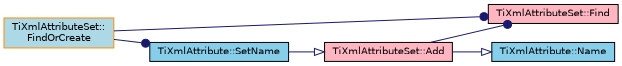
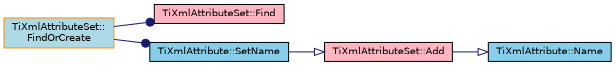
edge "TiXmlAttributeSet::Add" -> "TiXmlAttributeSet::Find": removed
